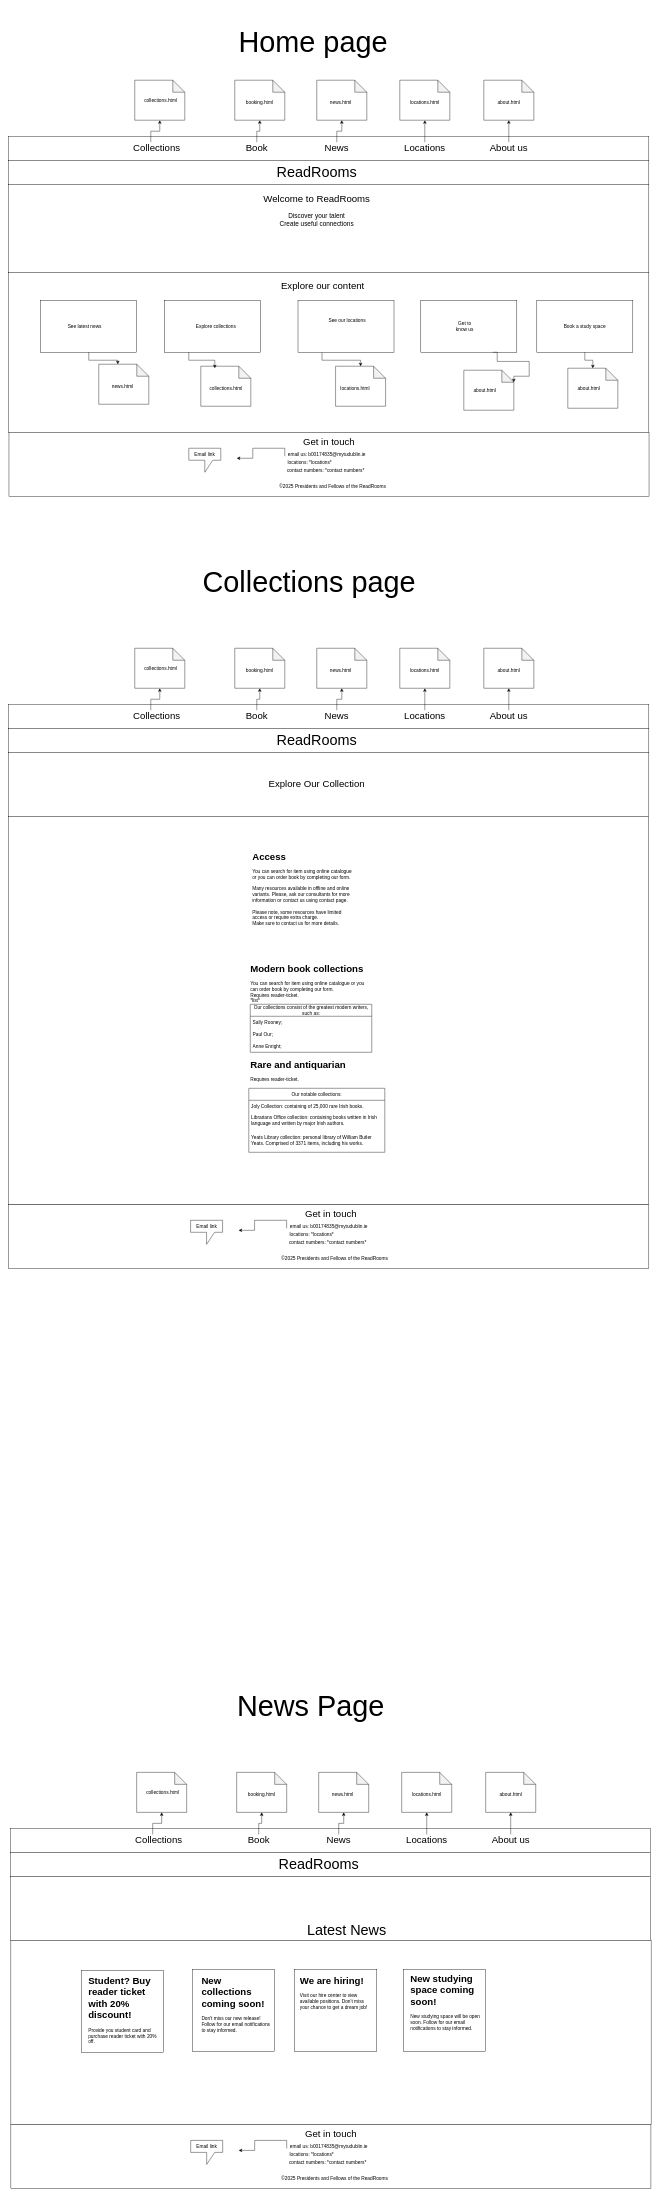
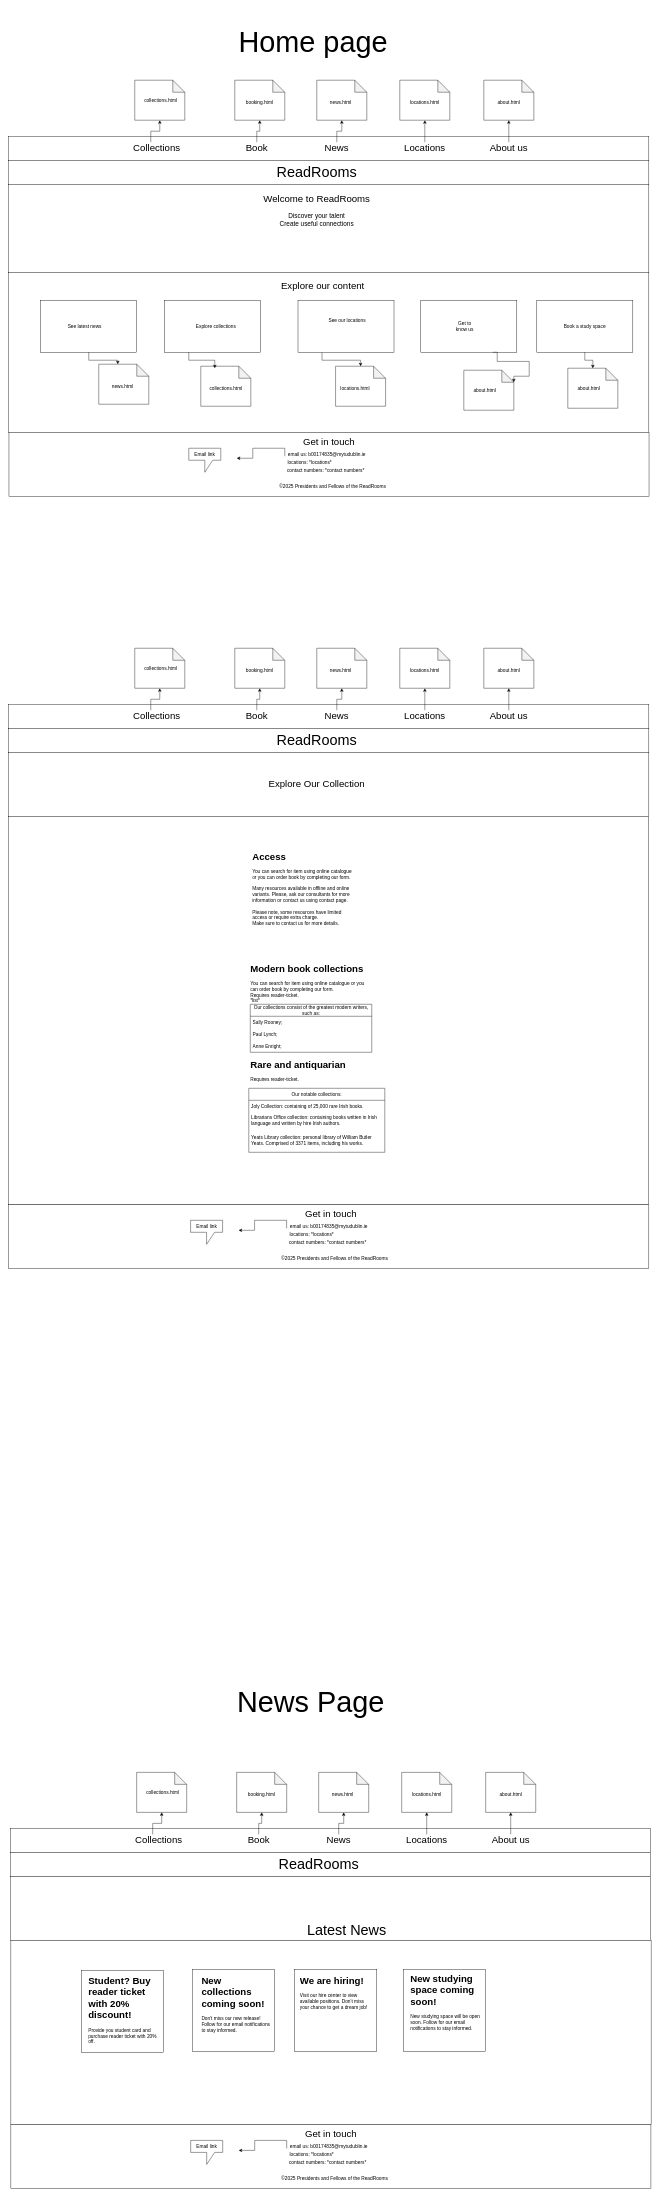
node "Collections page": removed
node "Paul Our;": label "Paul Our;" -> "Paul Lynch;"
node "Librarians Office collection: containing books written in Irish language and written by major Irish authors.": label "Librarians Office collection: containing books written in Irish language and written by major Irish authors." -> "Librarians Office collection: containing books written in Irish language and written by hire Irish authors."
node "News Page": moved (311, 1706) -> (311, 1702)
